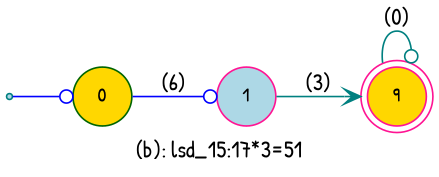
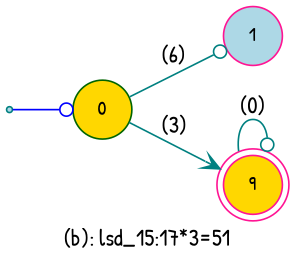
edge "0" -> "1": color blue -> teal
edge "1" -> "9": now "0" -> "9"
